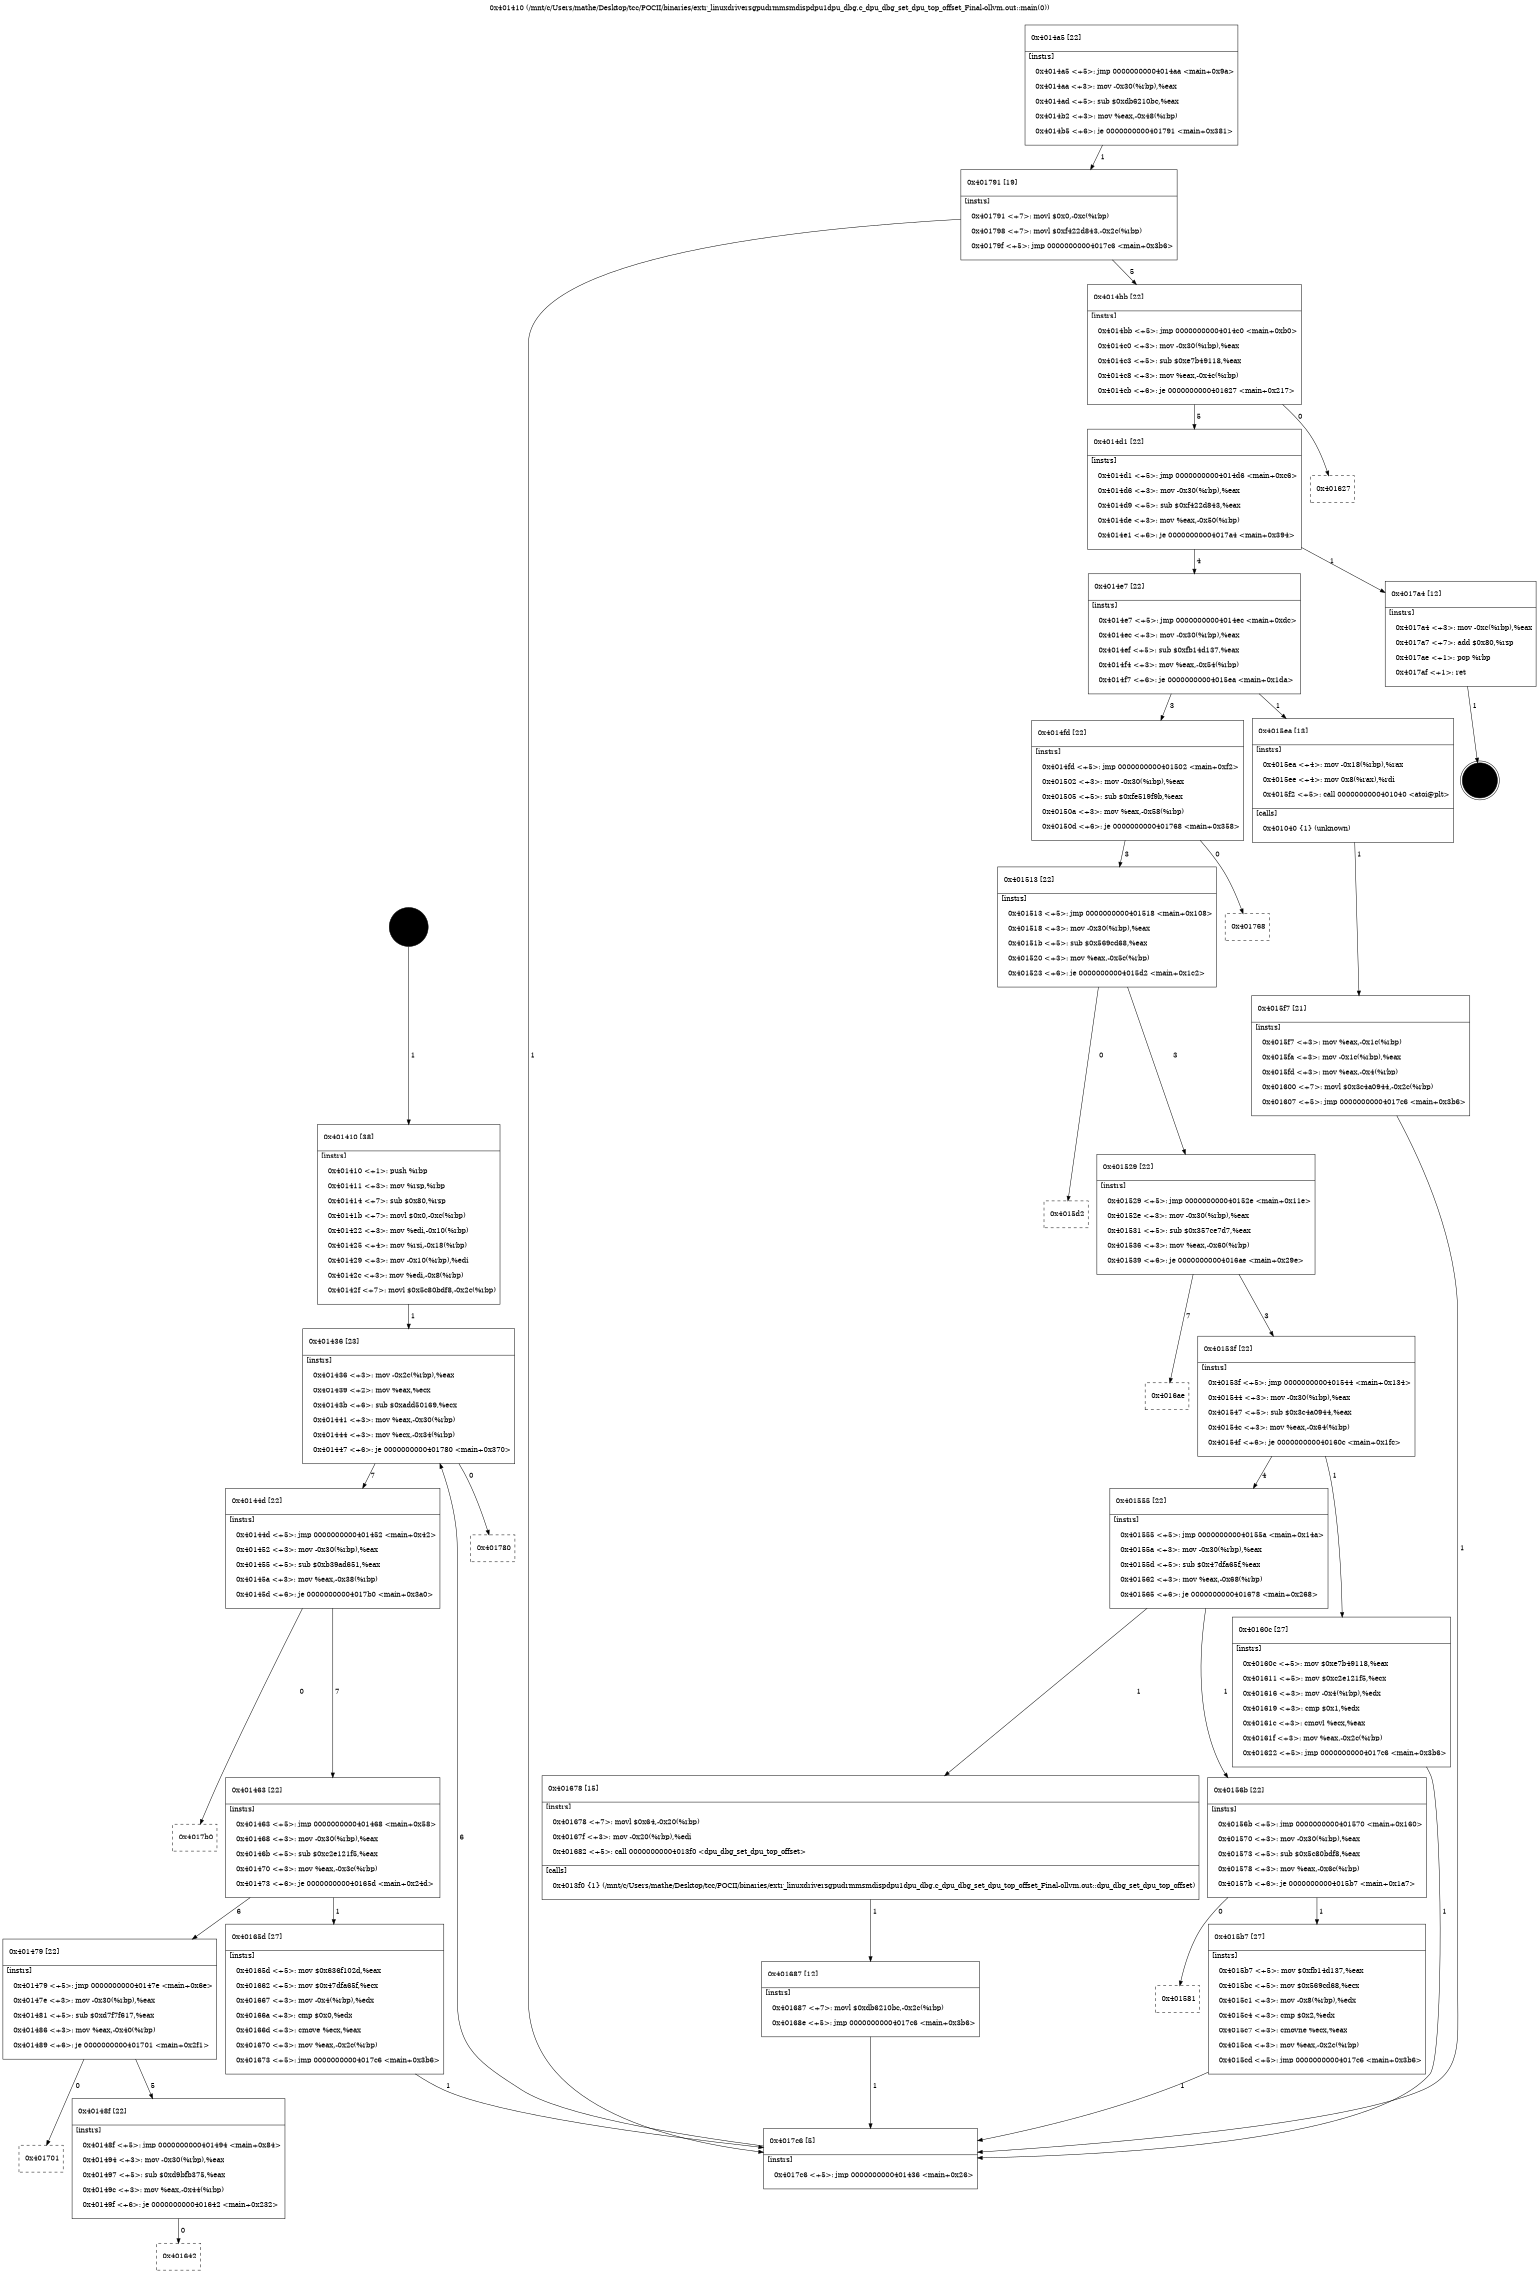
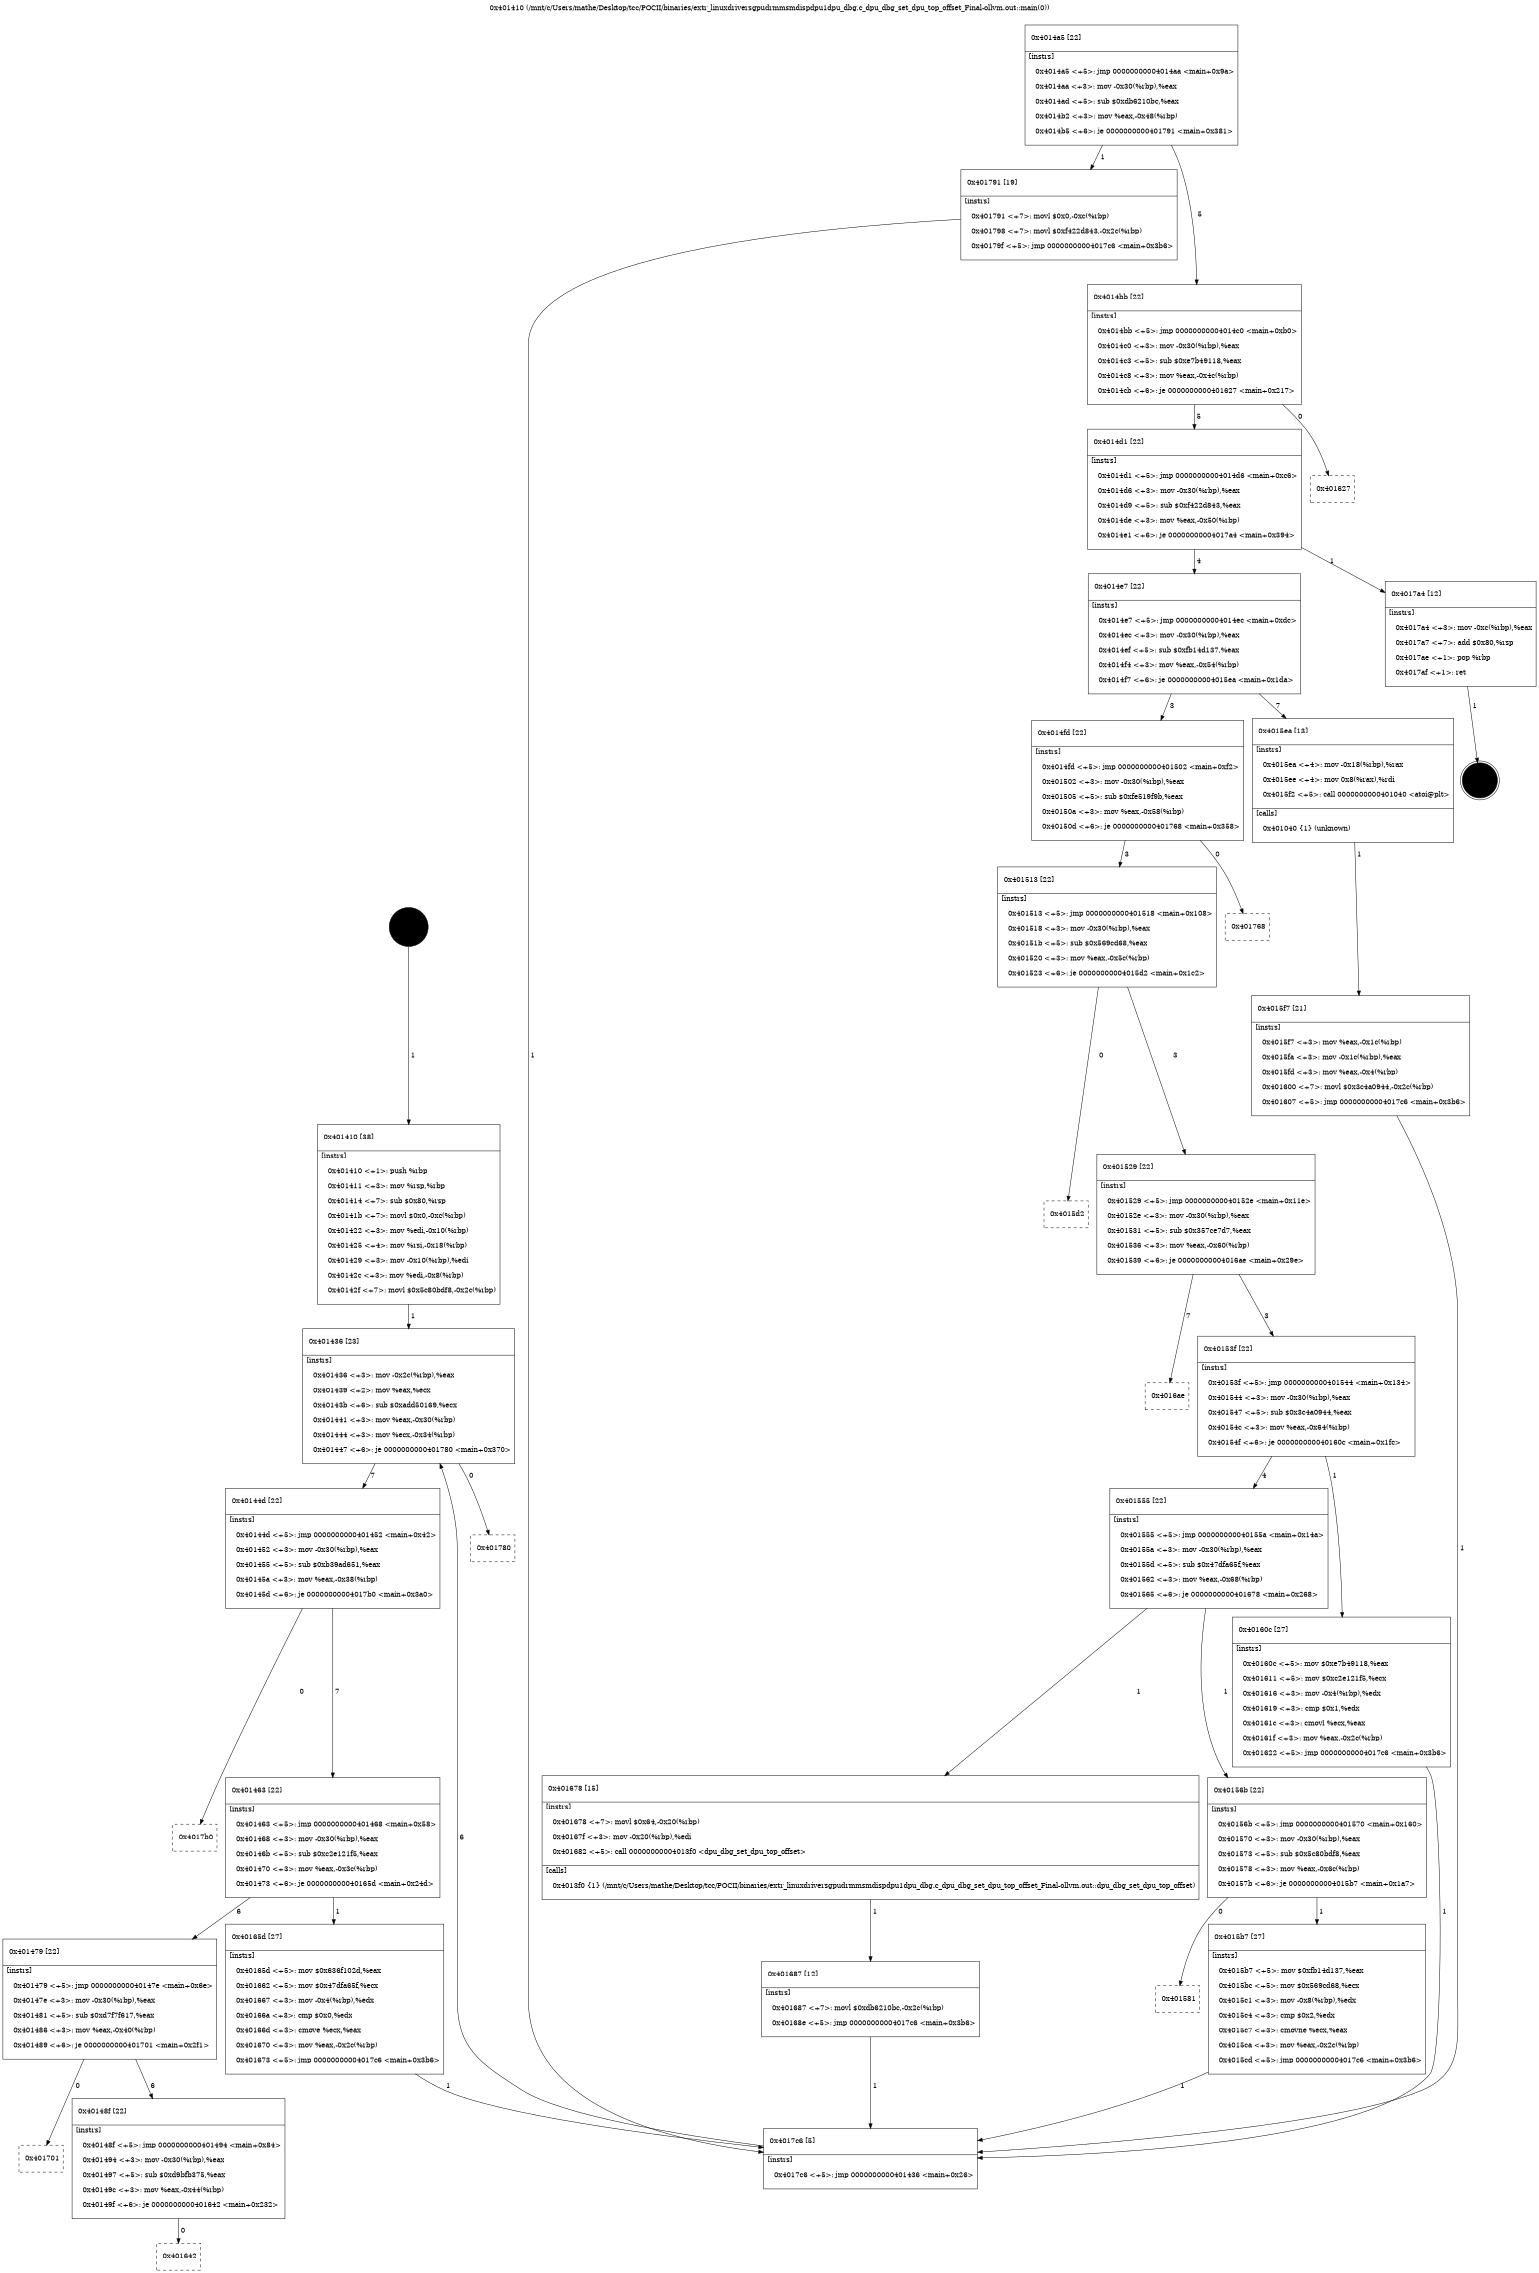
edge "0x401791 [19]" -> "0x4014bb [22]": now "0x4014a5 [22]" -> "0x4014bb [22]"
edge "0x4014e7 [22]" -> "0x4015ea [13]": label " 1" -> " 7"
edge "0x401479 [22]" -> "0x40148f [22]": label " 5" -> " 6"
